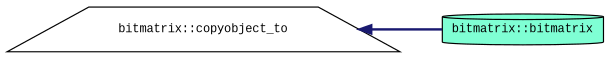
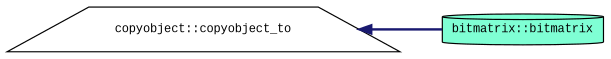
node "bitmatrix::copyobject_to": label "bitmatrix::copyobject_to" -> "copyobject::copyobject_to"
